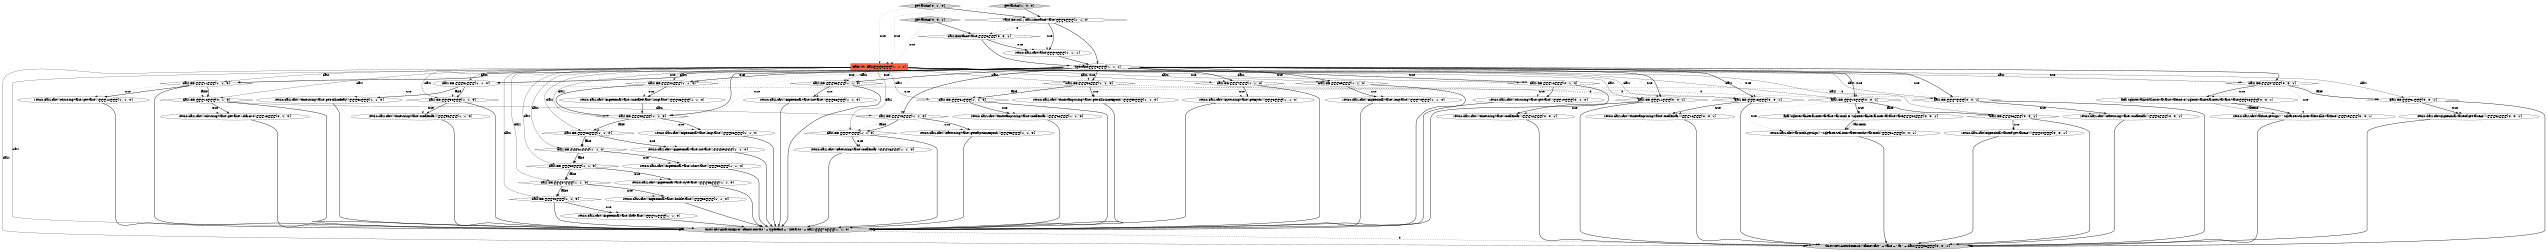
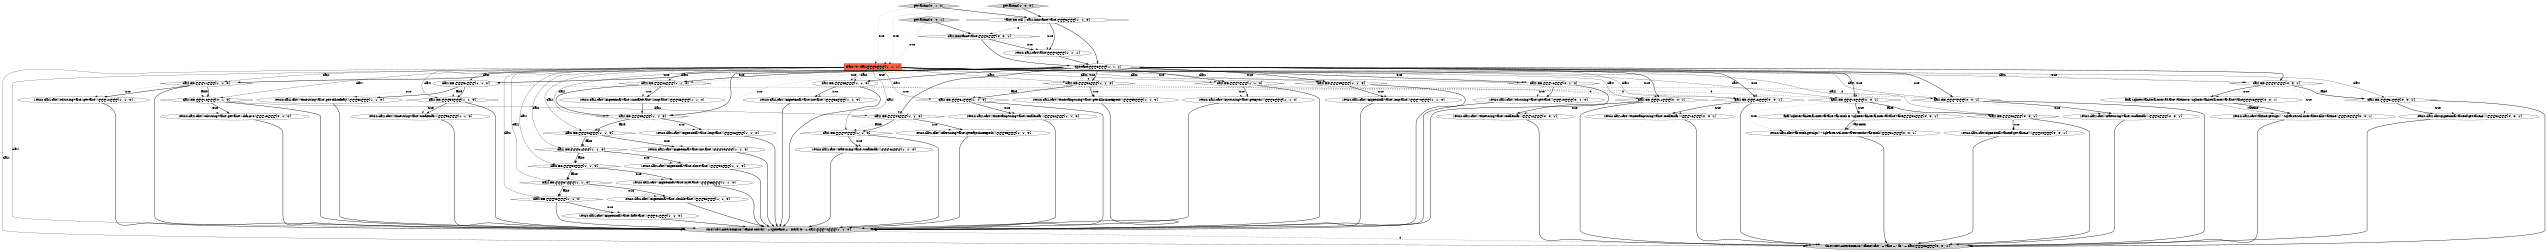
node "clazz == @@@65@@@['1', '1', '0']": shape diamond -> ellipse
